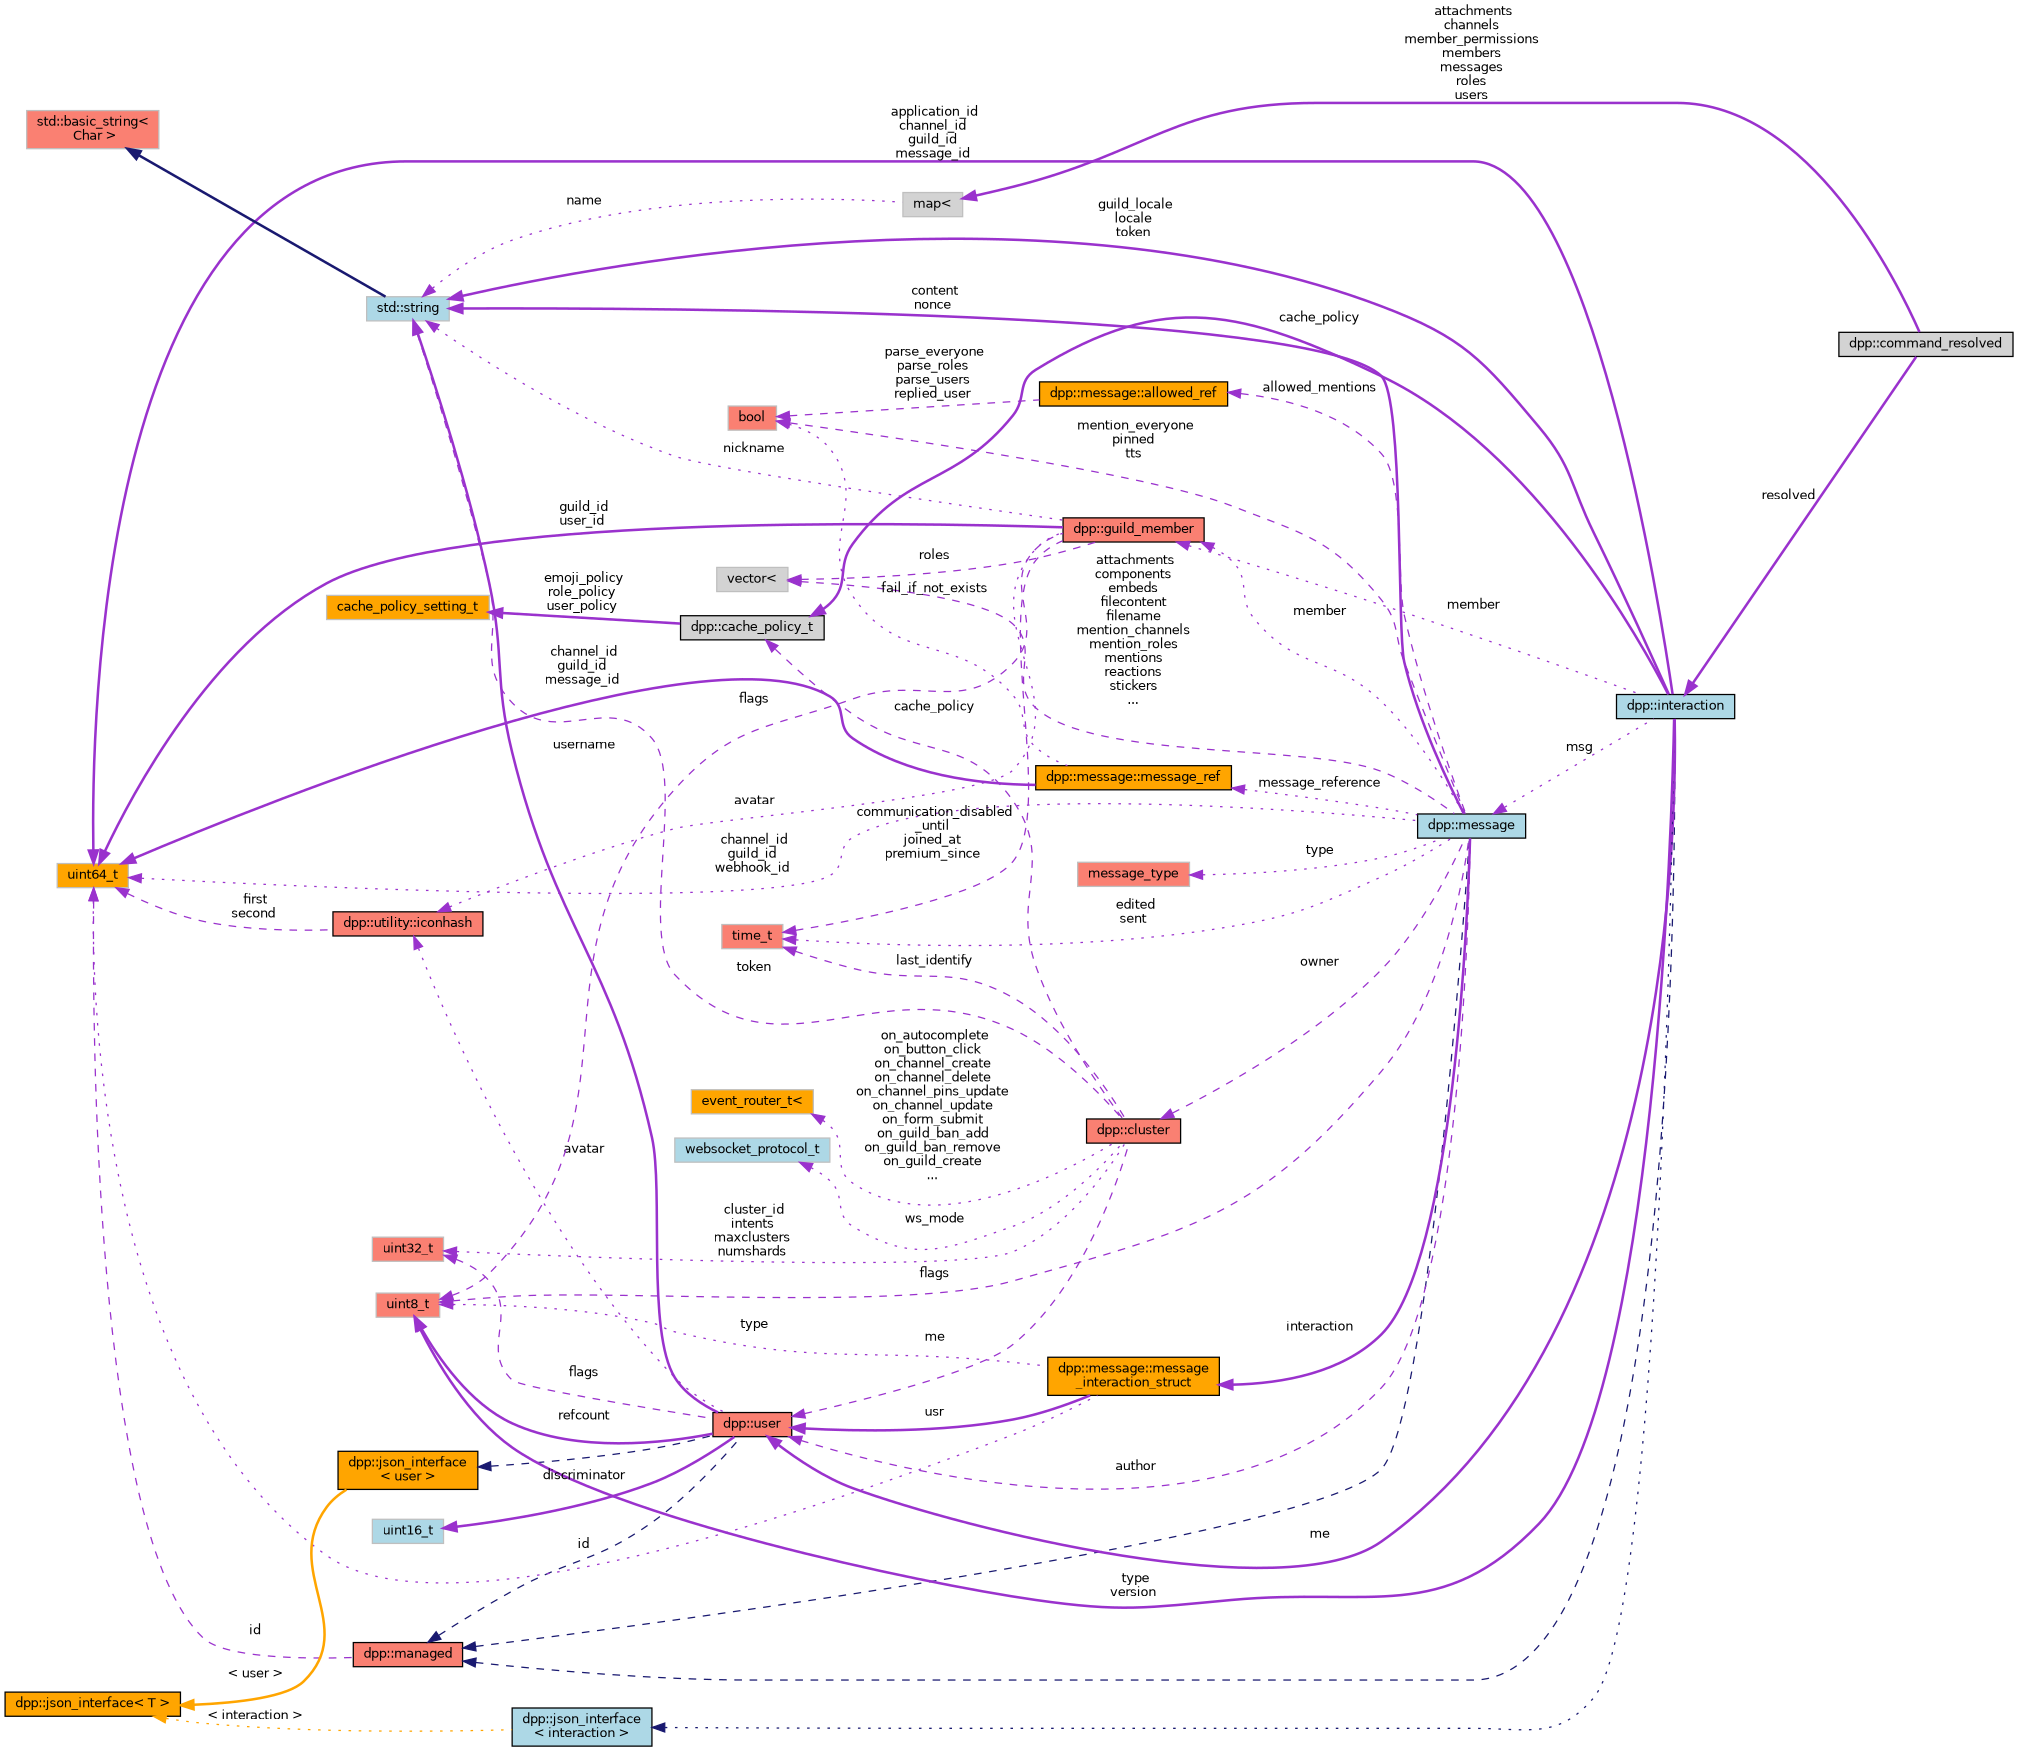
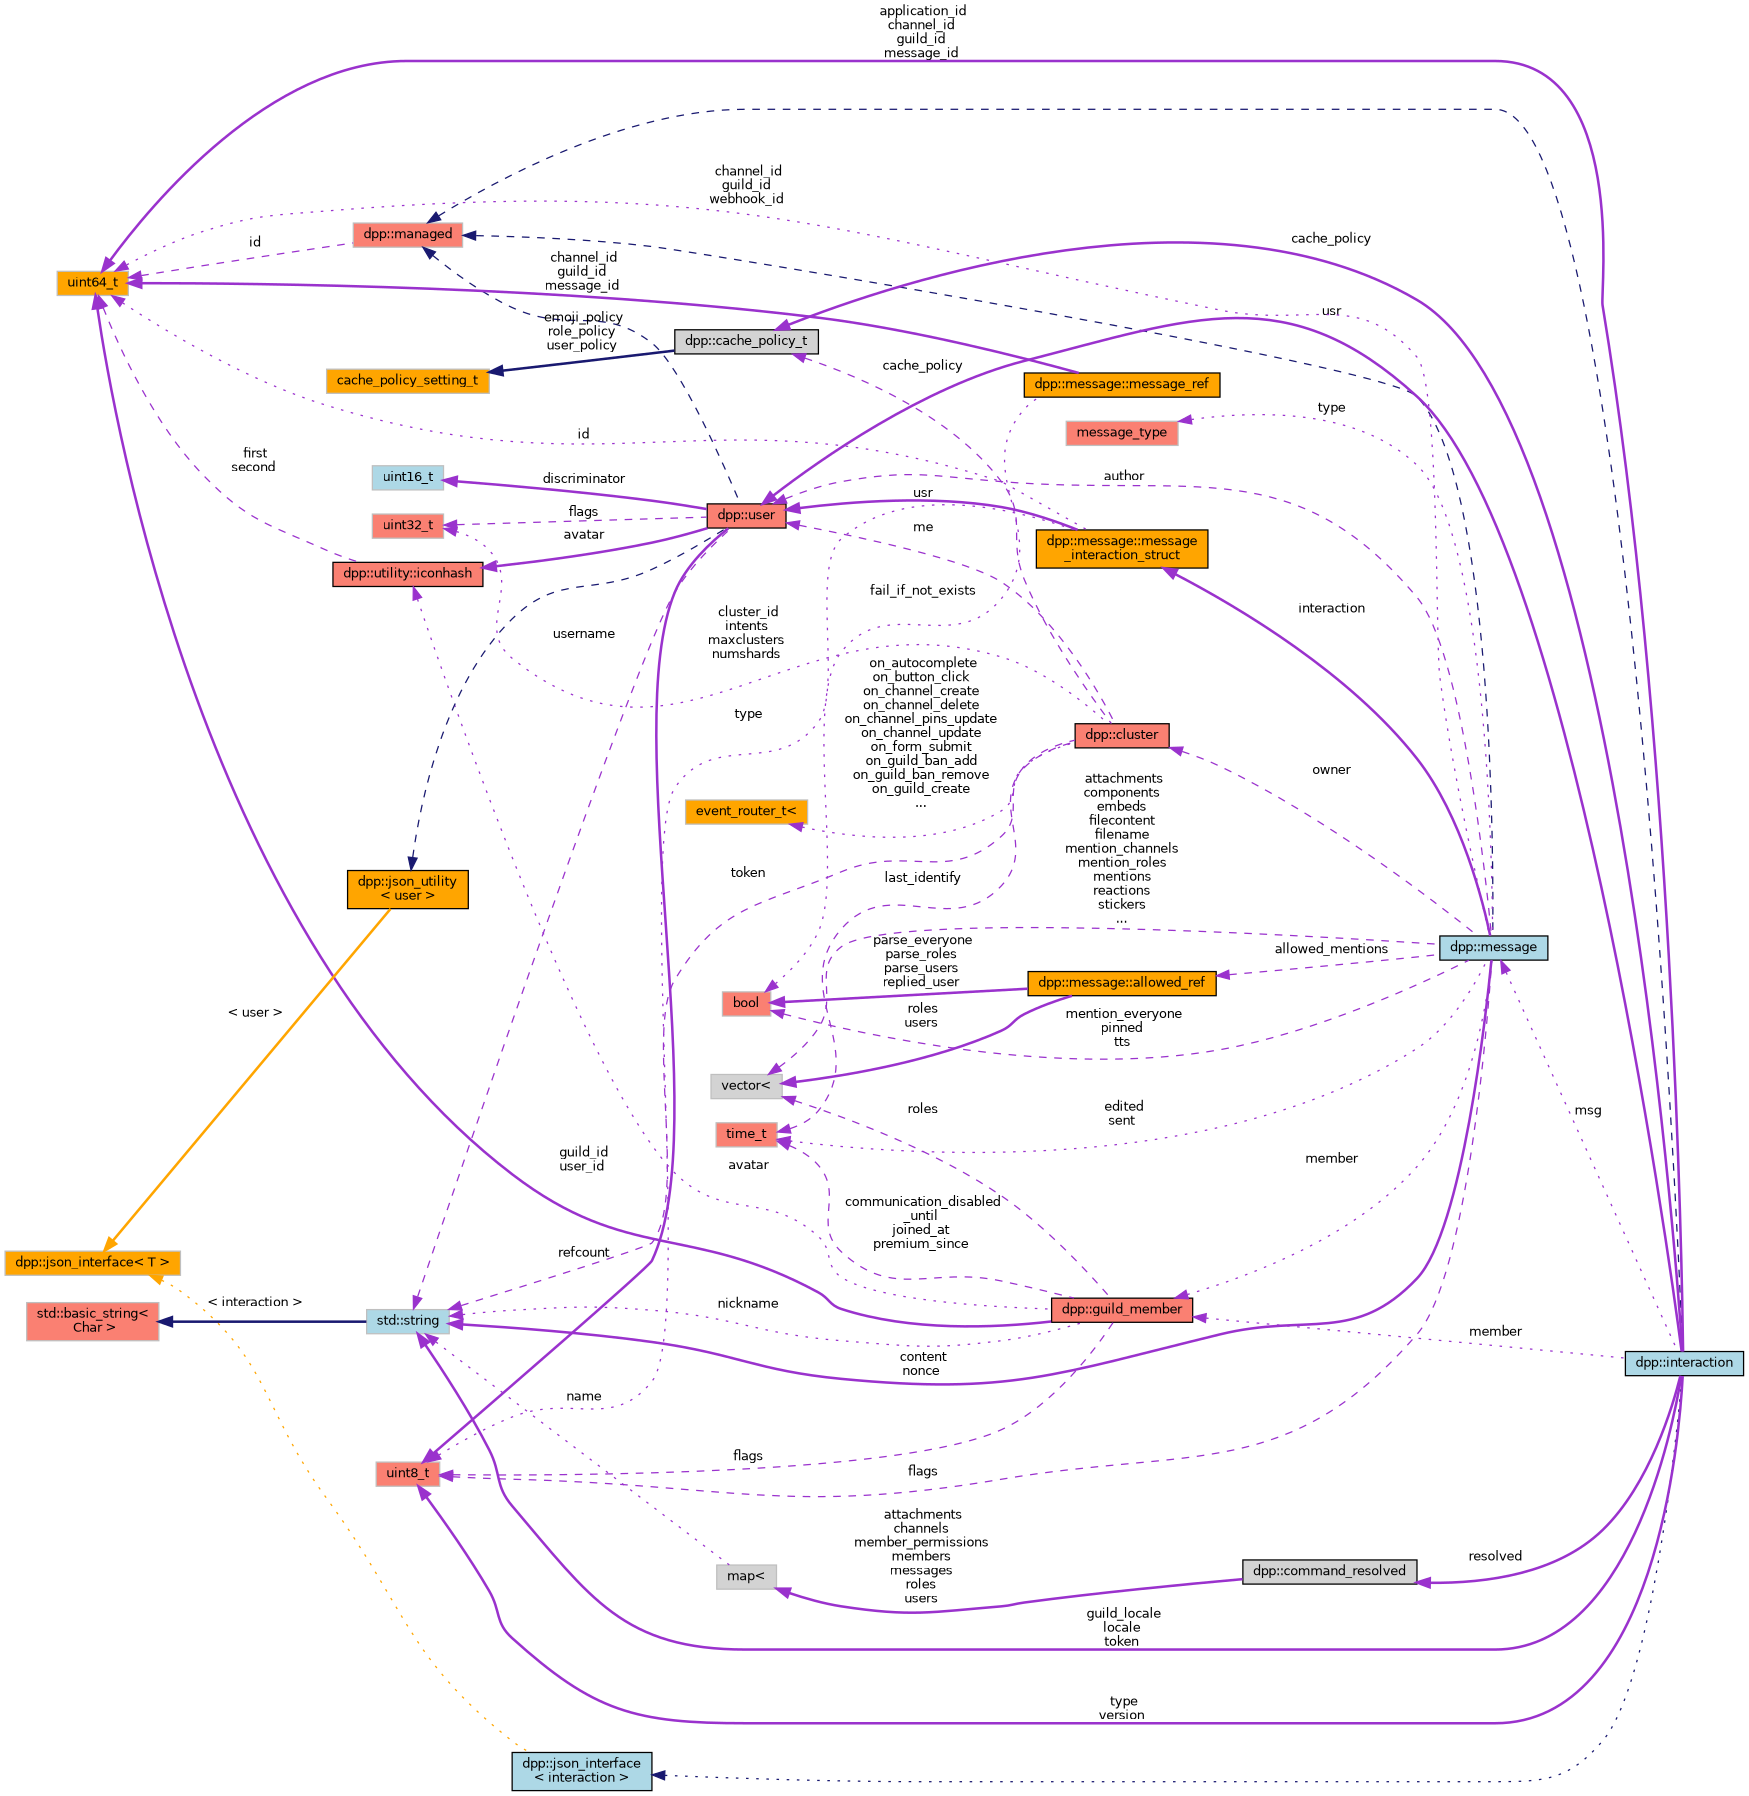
edge "dpp::message::allowed_ref" -> "bool": style dashed -> bold
edge "dpp::command_resolved" -> "dpp::interaction": reversed
edge "dpp::cache_policy_t" -> "cache_policy_setting_t": color darkorchid3 -> midnightblue
edge "dpp::message" -> "dpp::message::message_ref": removed, label "message_reference"
edge "dpp::user" -> "std::string": style bold -> dashed
edge "dpp::message::allowed_ref" -> "vector<": added, label "roles users"
node "websocket_protocol_t": removed
edge "dpp::user" -> "dpp::utility::iconhash": style dotted -> bold
node "dpp::json_interface < user >": label "dpp::json_interface < user >" -> "dpp::json_utility < user >"
edge "dpp::interaction" -> "dpp::user": label " me" -> " usr"
node "dpp::managed": color black -> grey75
node "dpp::json_interface< T >": color black -> grey75
